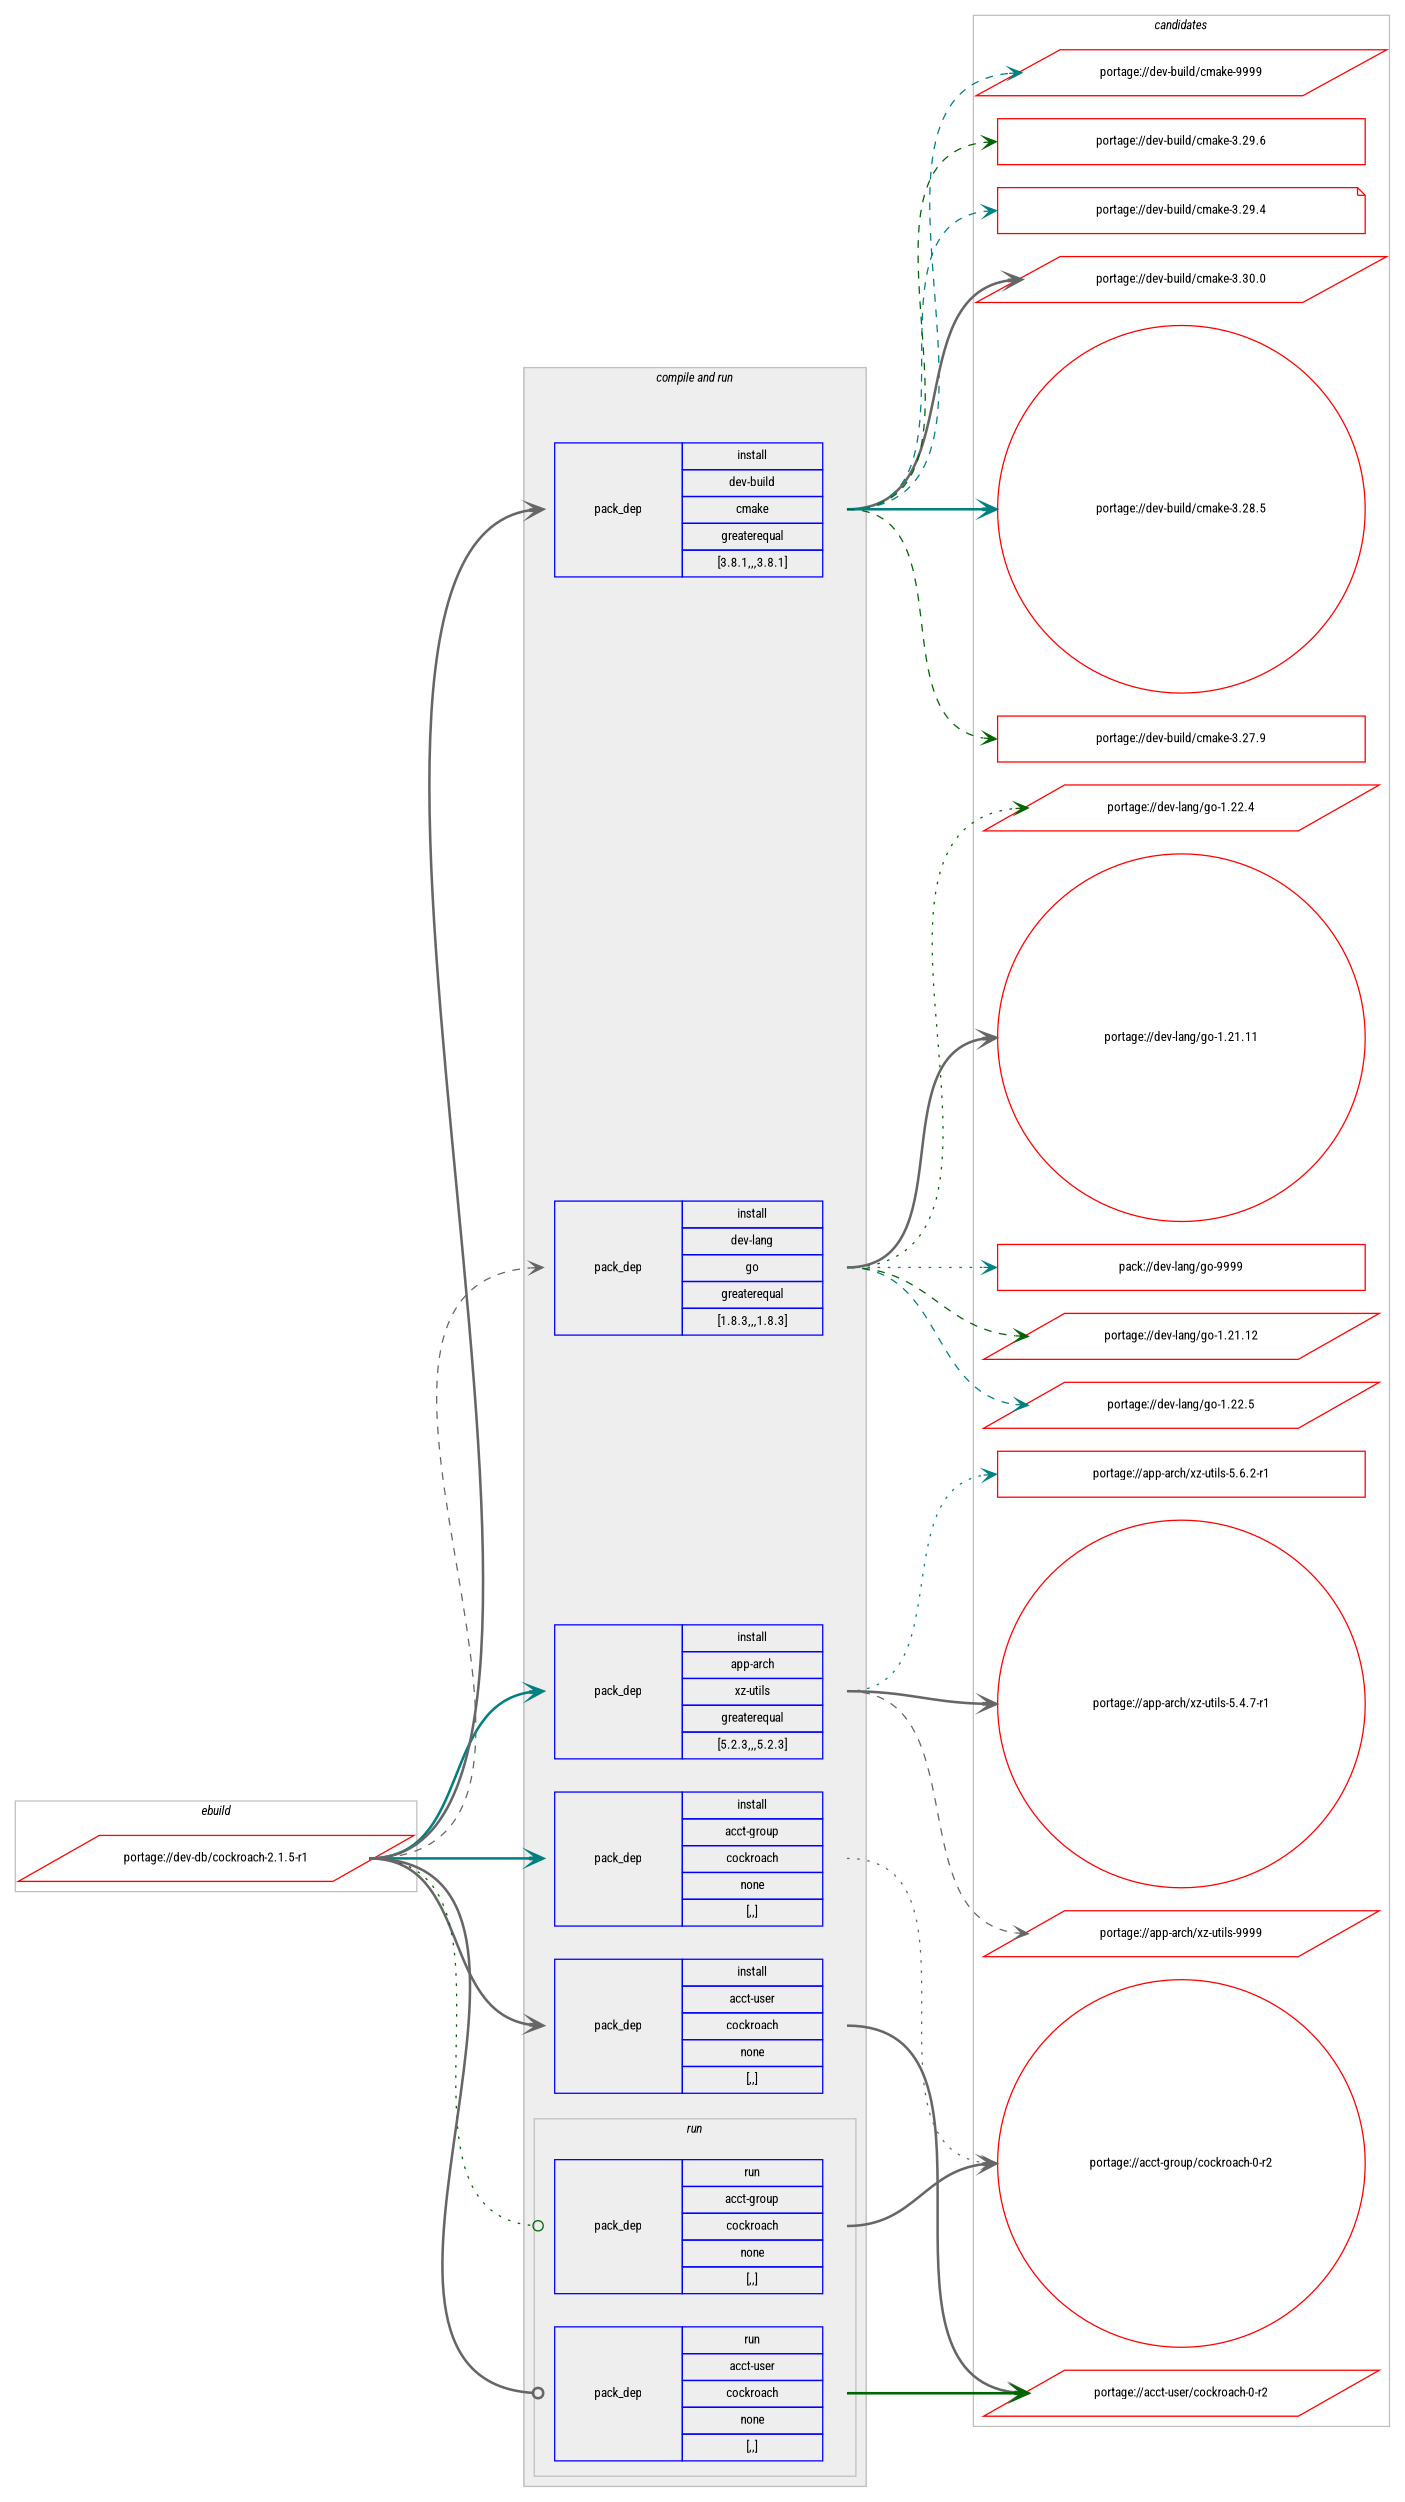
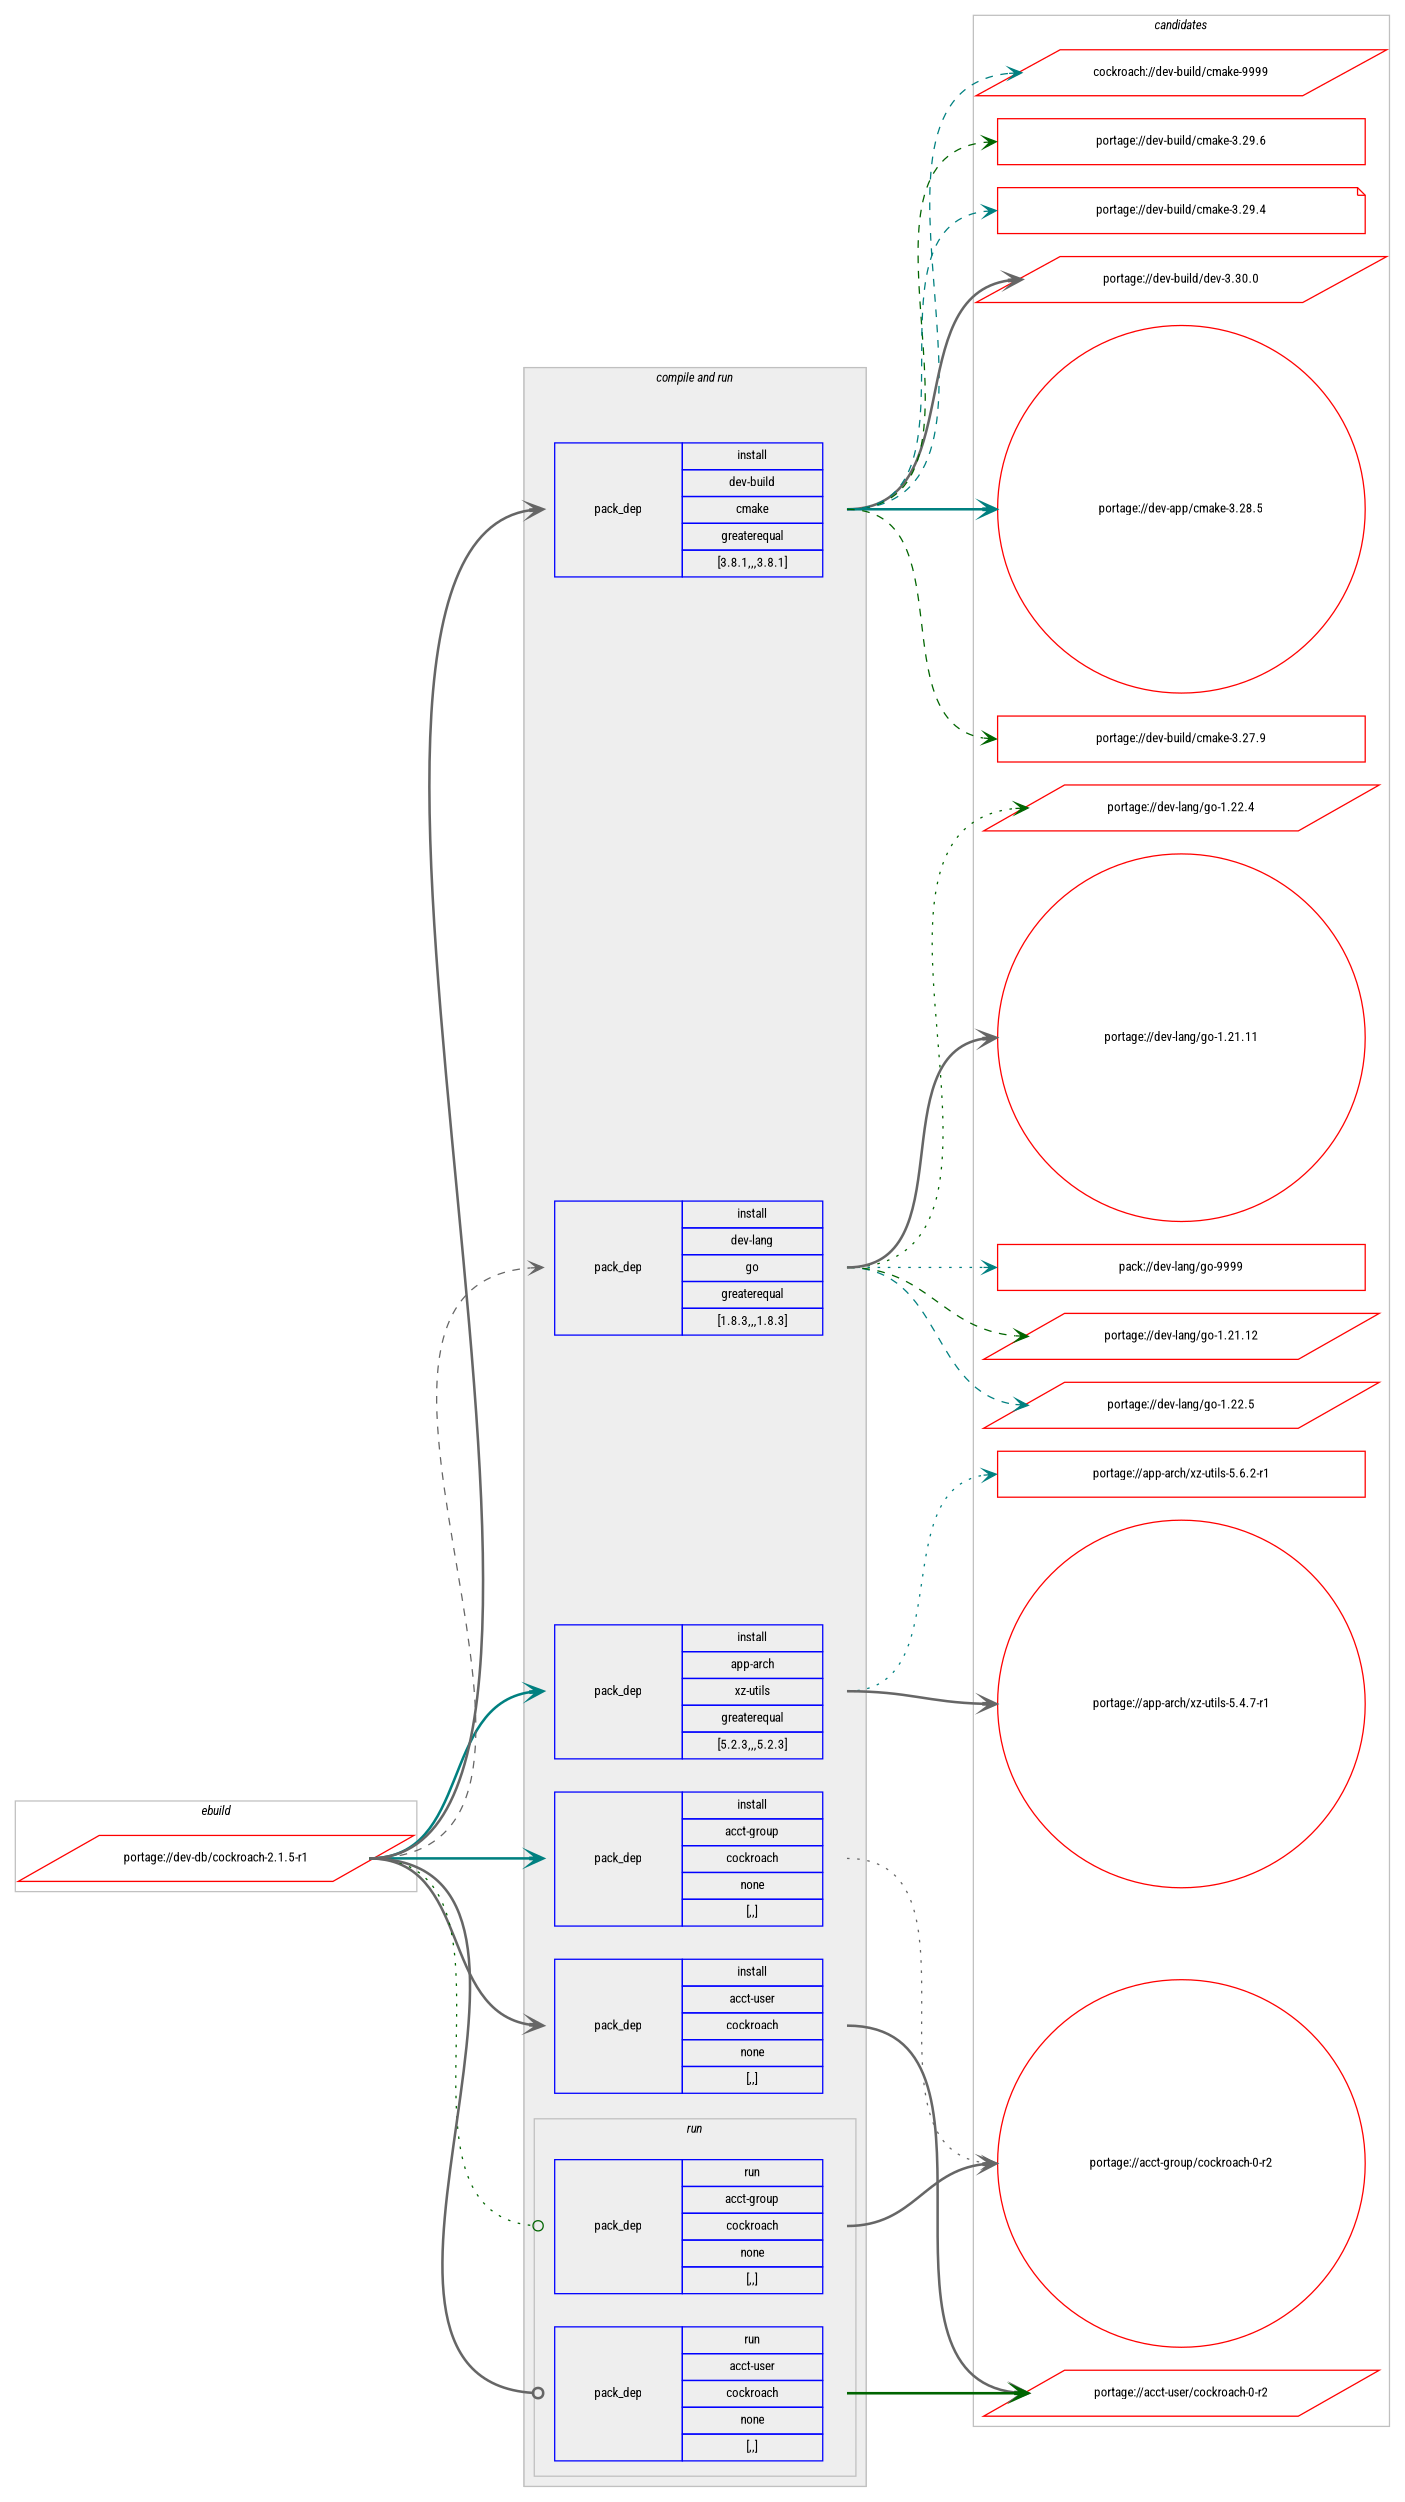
node "portage://dev-build/cmake-9999": label "portage://dev-build/cmake-9999" -> "cockroach://dev-build/cmake-9999"
node "portage://dev-build/cmake-3.30.0": label "portage://dev-build/cmake-3.30.0" -> "portage://dev-build/dev-3.30.0"
node "portage://dev-build/cmake-3.28.5": label "portage://dev-build/cmake-3.28.5" -> "portage://dev-app/cmake-3.28.5"
node "portage://app-arch/xz-utils-9999": removed
